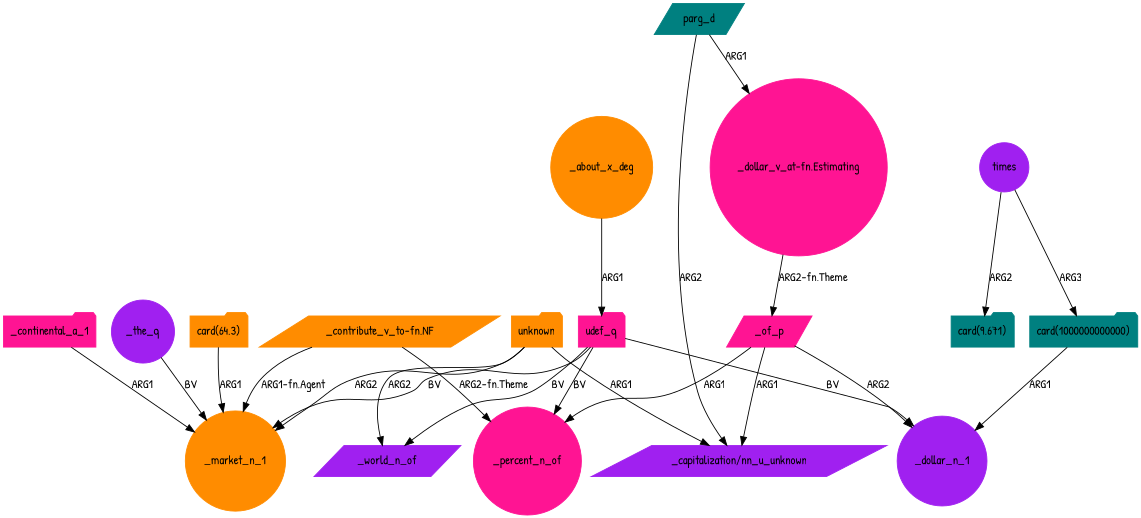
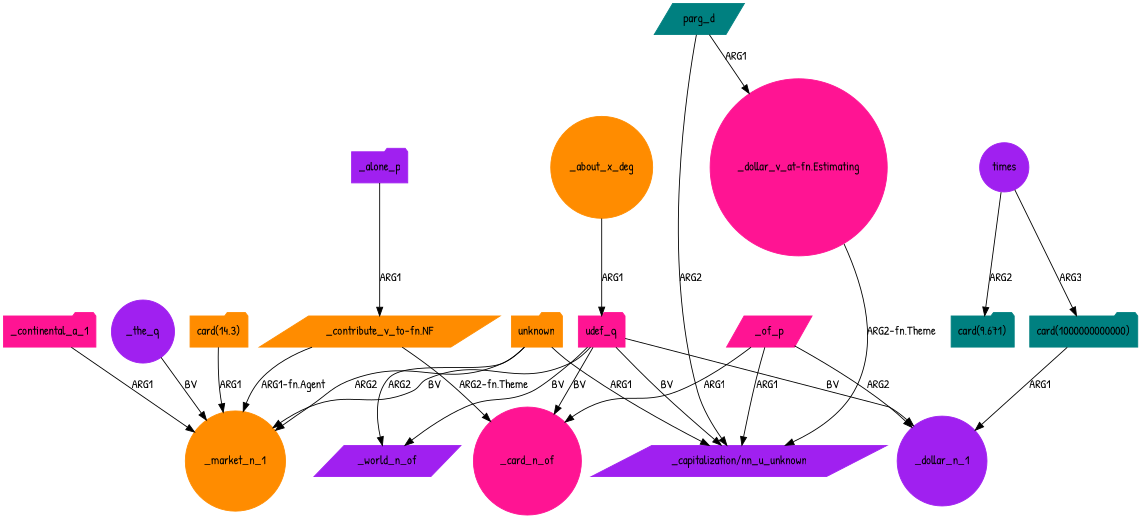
node "_alone_p": added
edge "_dollar_v_at-fn.Estimating" -> "_of_p": now "_dollar_v_at-fn.Estimating" -> "_capitalization/nn_u_unknown"
node "card(64.3)": label "card(64.3)" -> "card(14.3)"
edge "udef_q" -> "_capitalization/nn_u_unknown": added, label "BV"
node "_percent_n_of": label "_percent_n_of" -> "_card_n_of"
